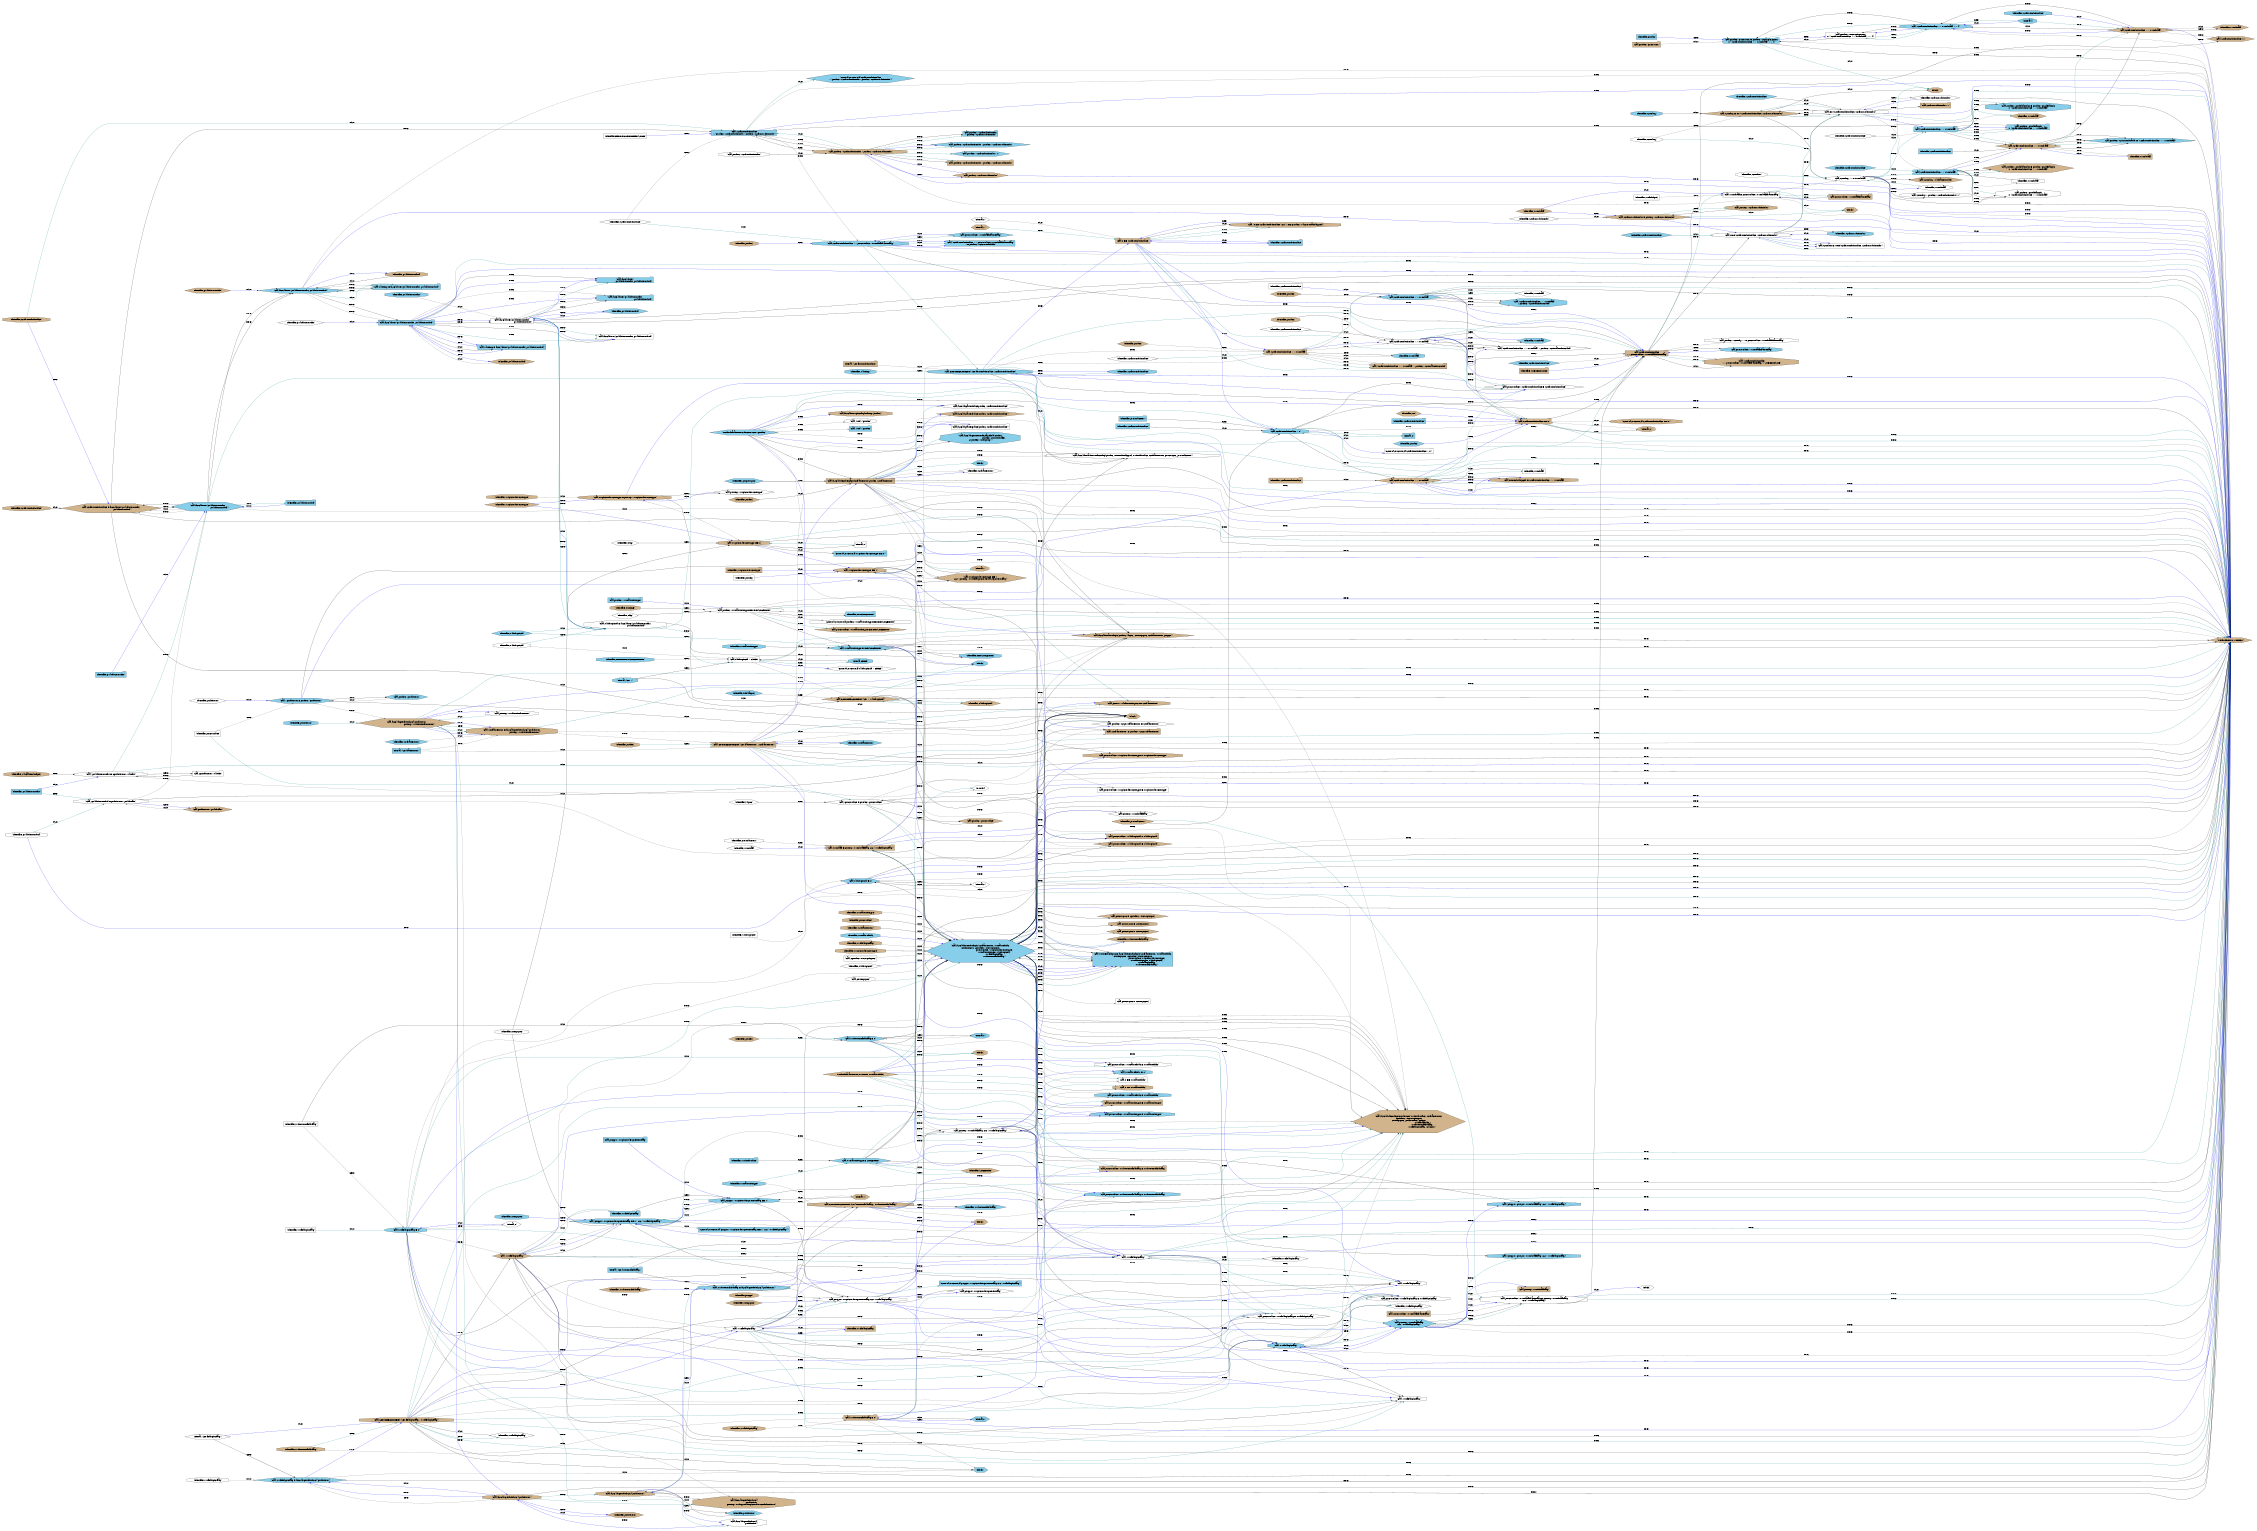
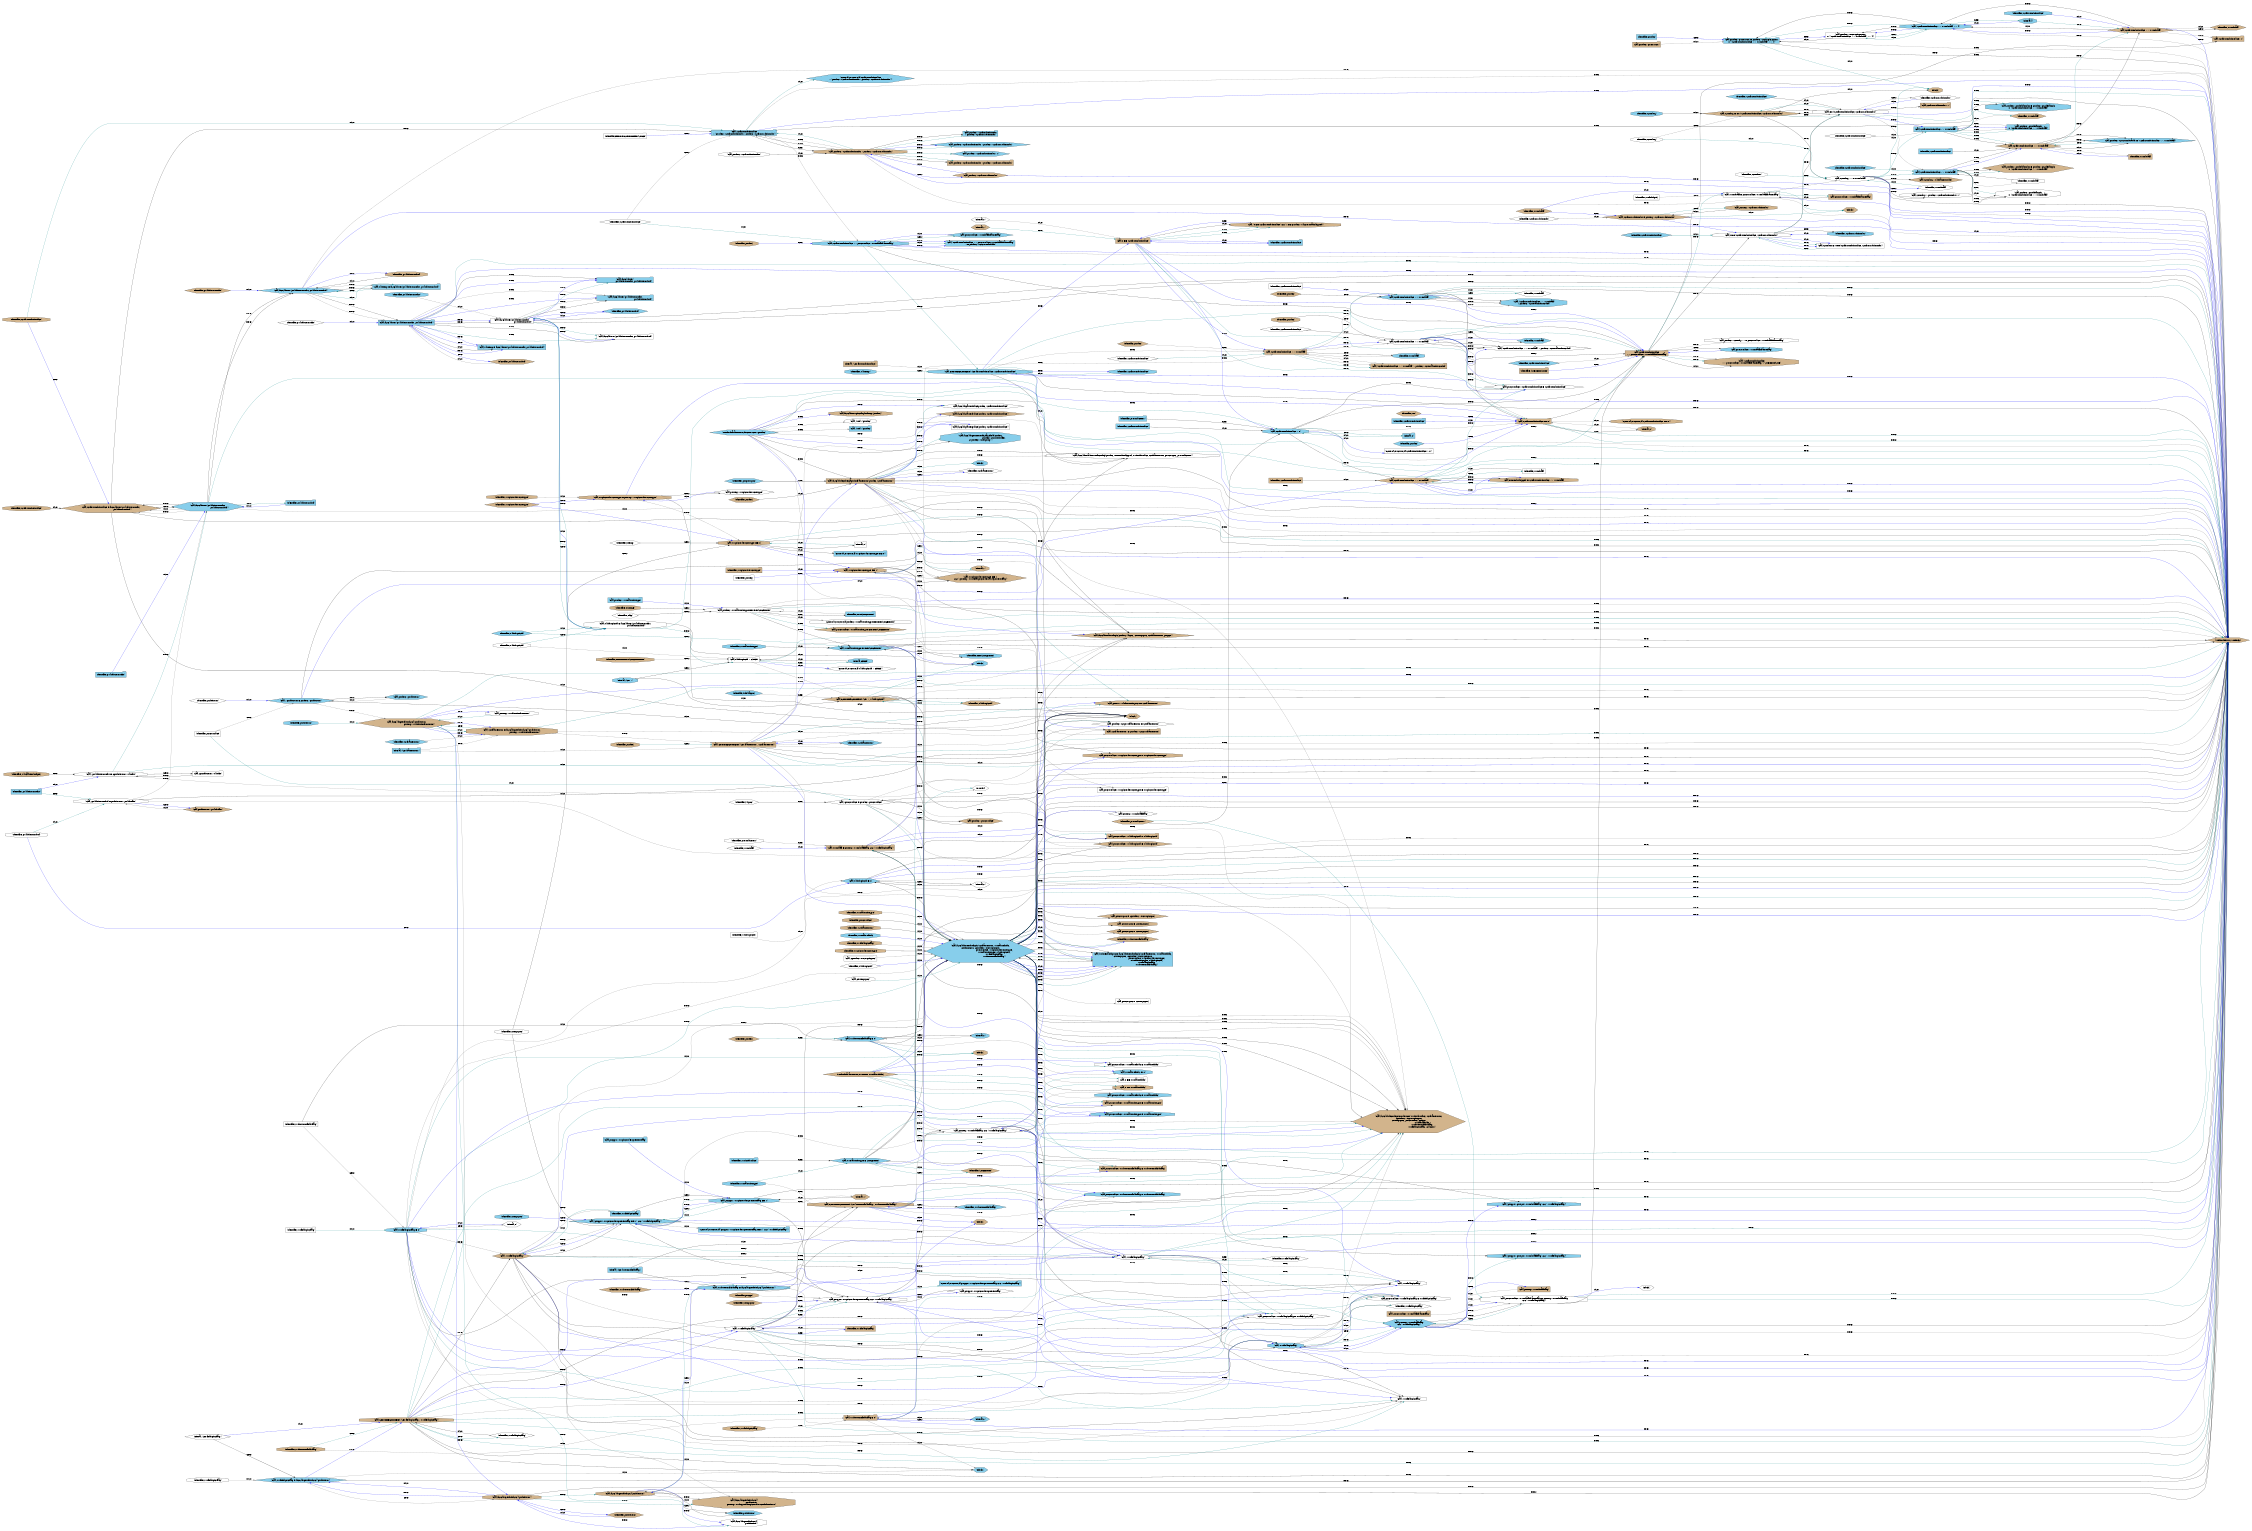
node "(Call,u2_first_mb_in_slice - 1)": shape hexagon -> folder
node "(Identifier,i_log)": label "(Identifier,i_log)" -> "(Identifier,i_temp)"
node "(Identifier,ERROR_INV_SLICE_HDR_T)": fillcolor skyblue -> tan
